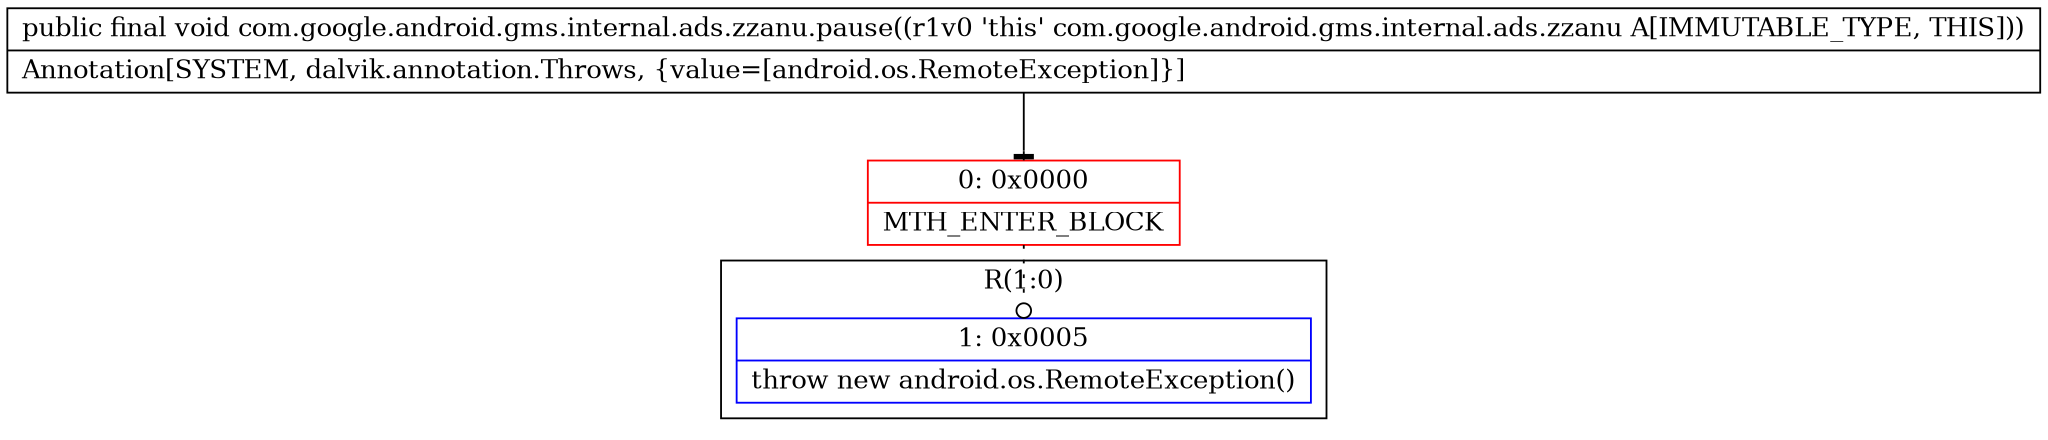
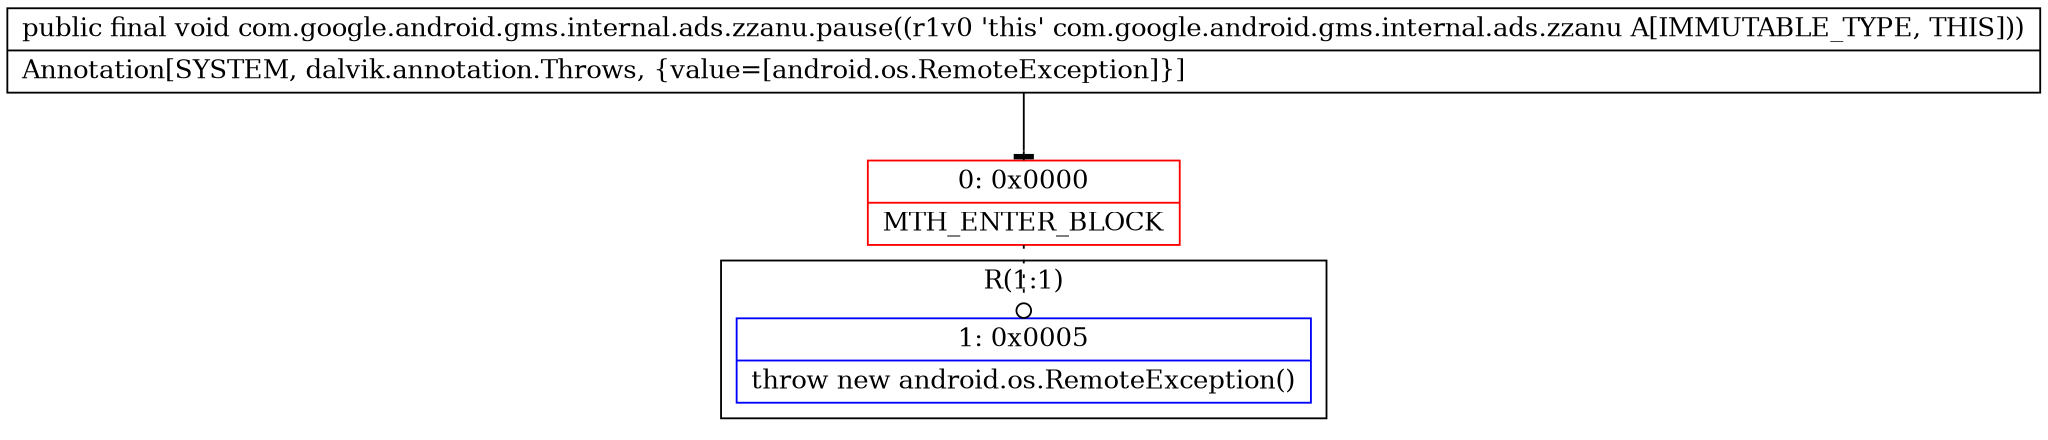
cluster "R(1:0)": label "R(1:0)" -> "R(1:1)"
